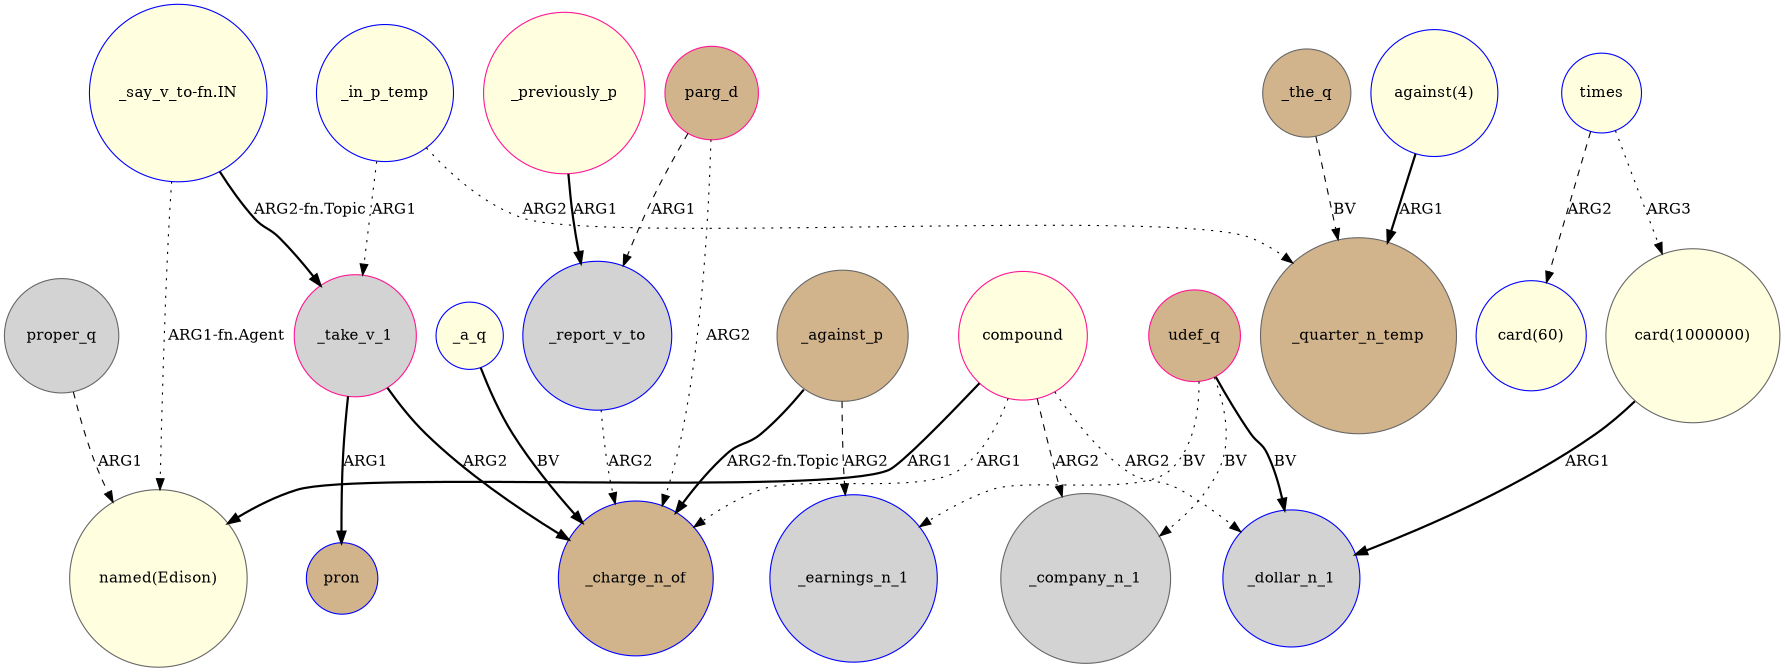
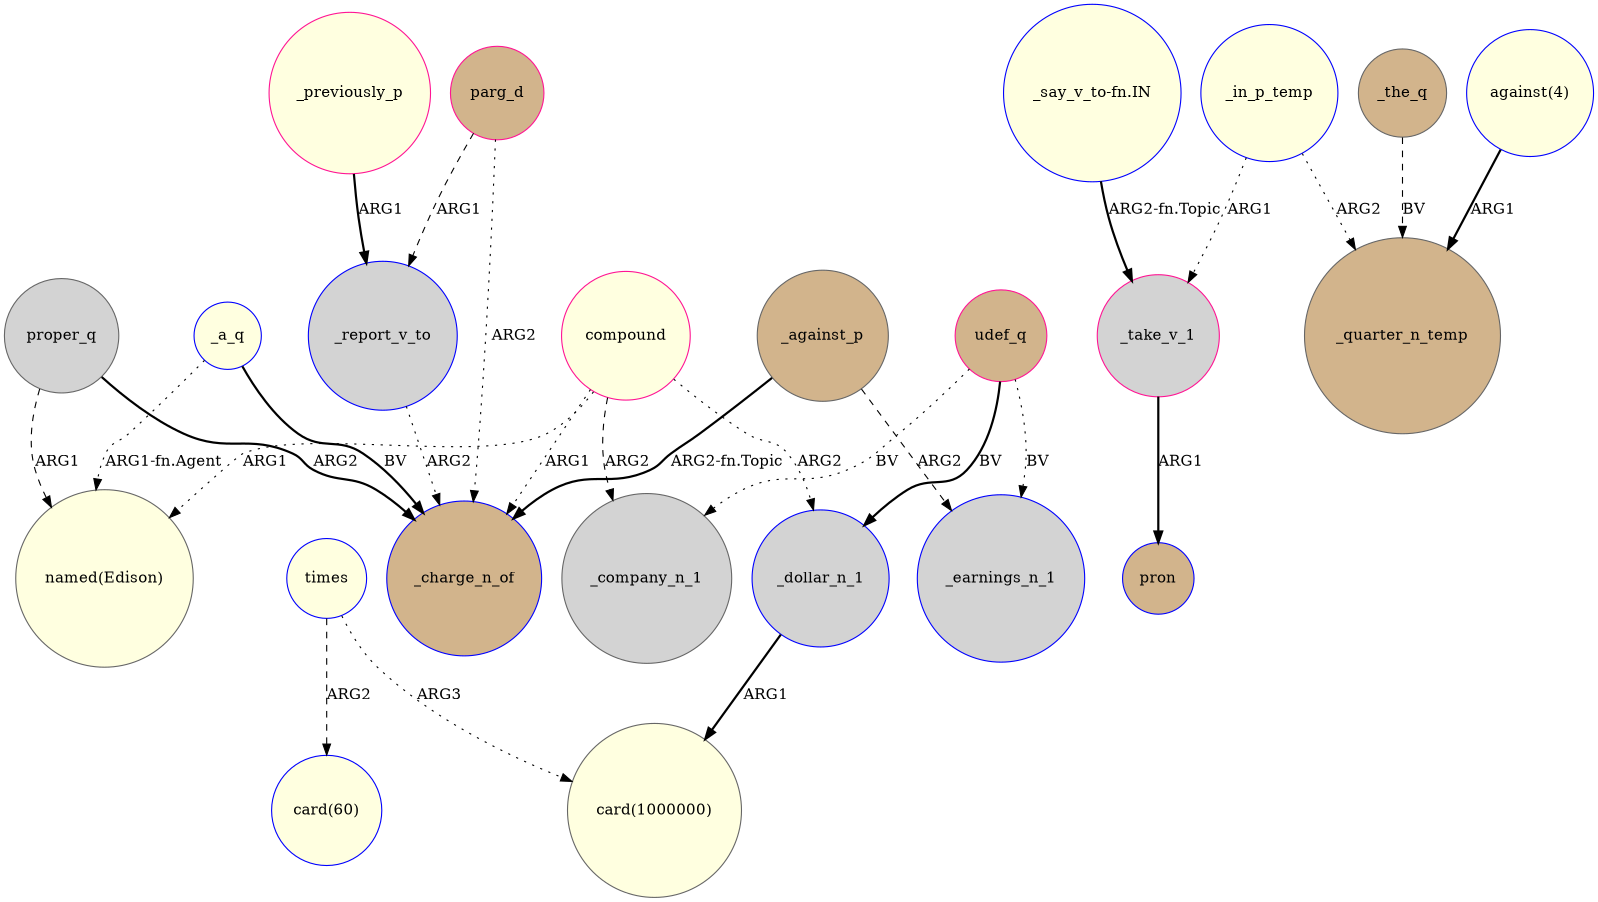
edge "_say_v_to-fn.IN" -> "named(Edison)": now "_a_q" -> "named(Edison)"
edge "_take_v_1" -> "_charge_n_of": now "proper_q" -> "_charge_n_of"
edge "compound" -> "named(Edison)": style bold -> dotted
edge "card(1000000)" -> "_dollar_n_1": reversed
